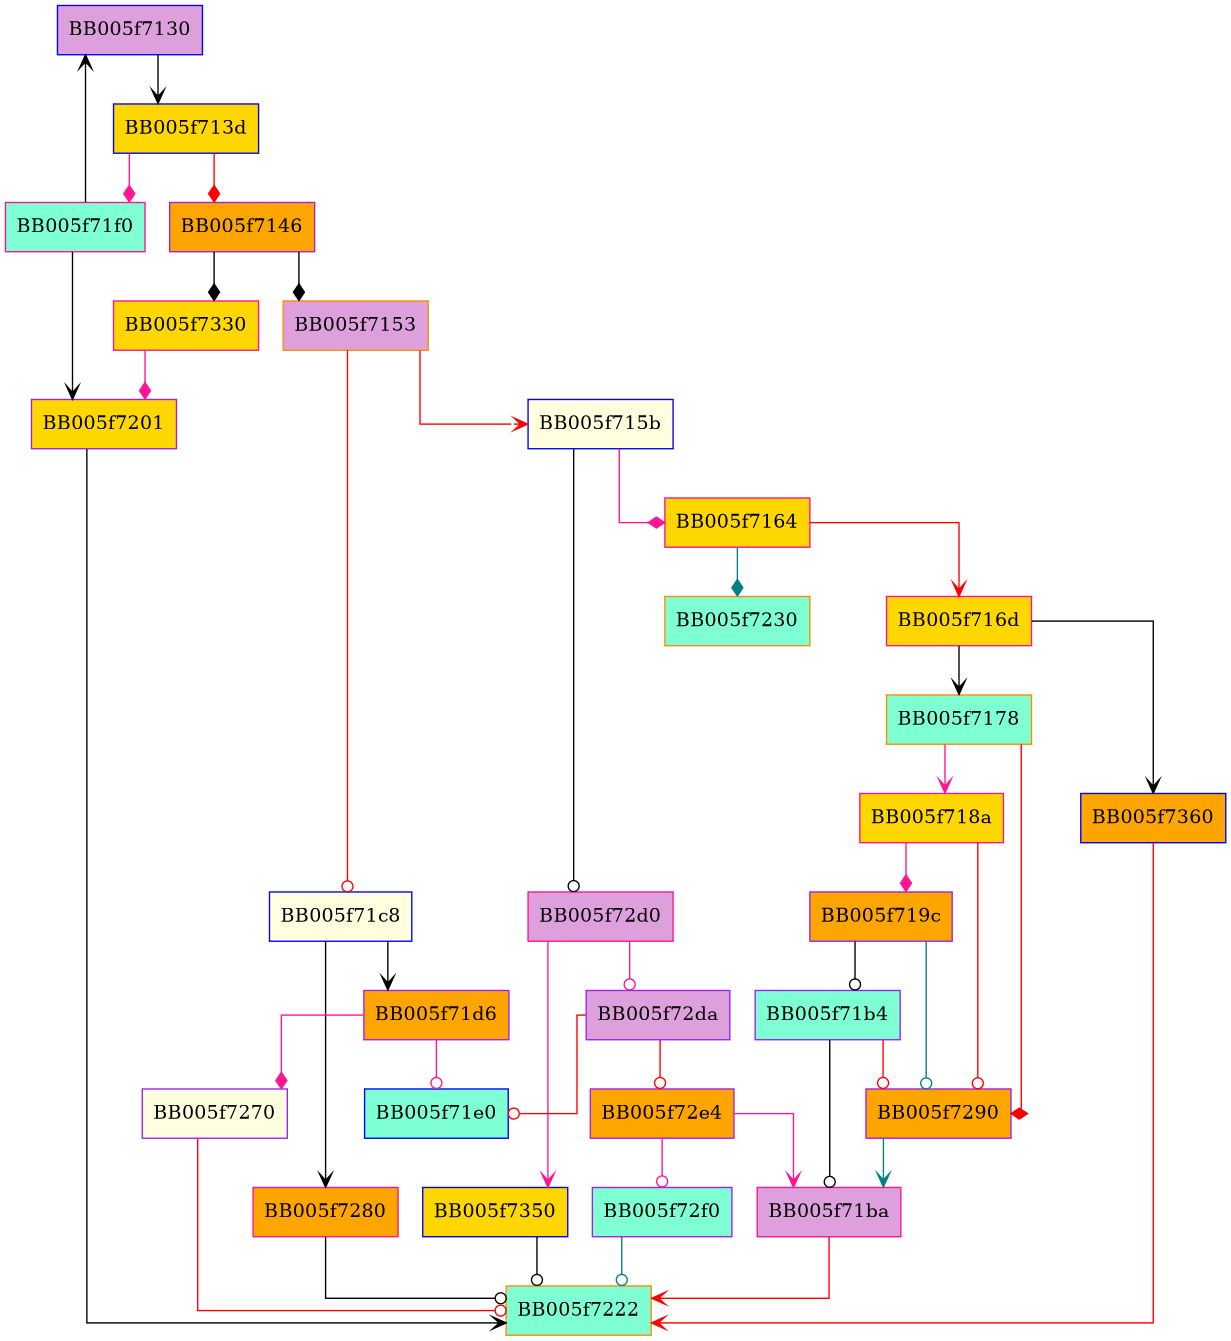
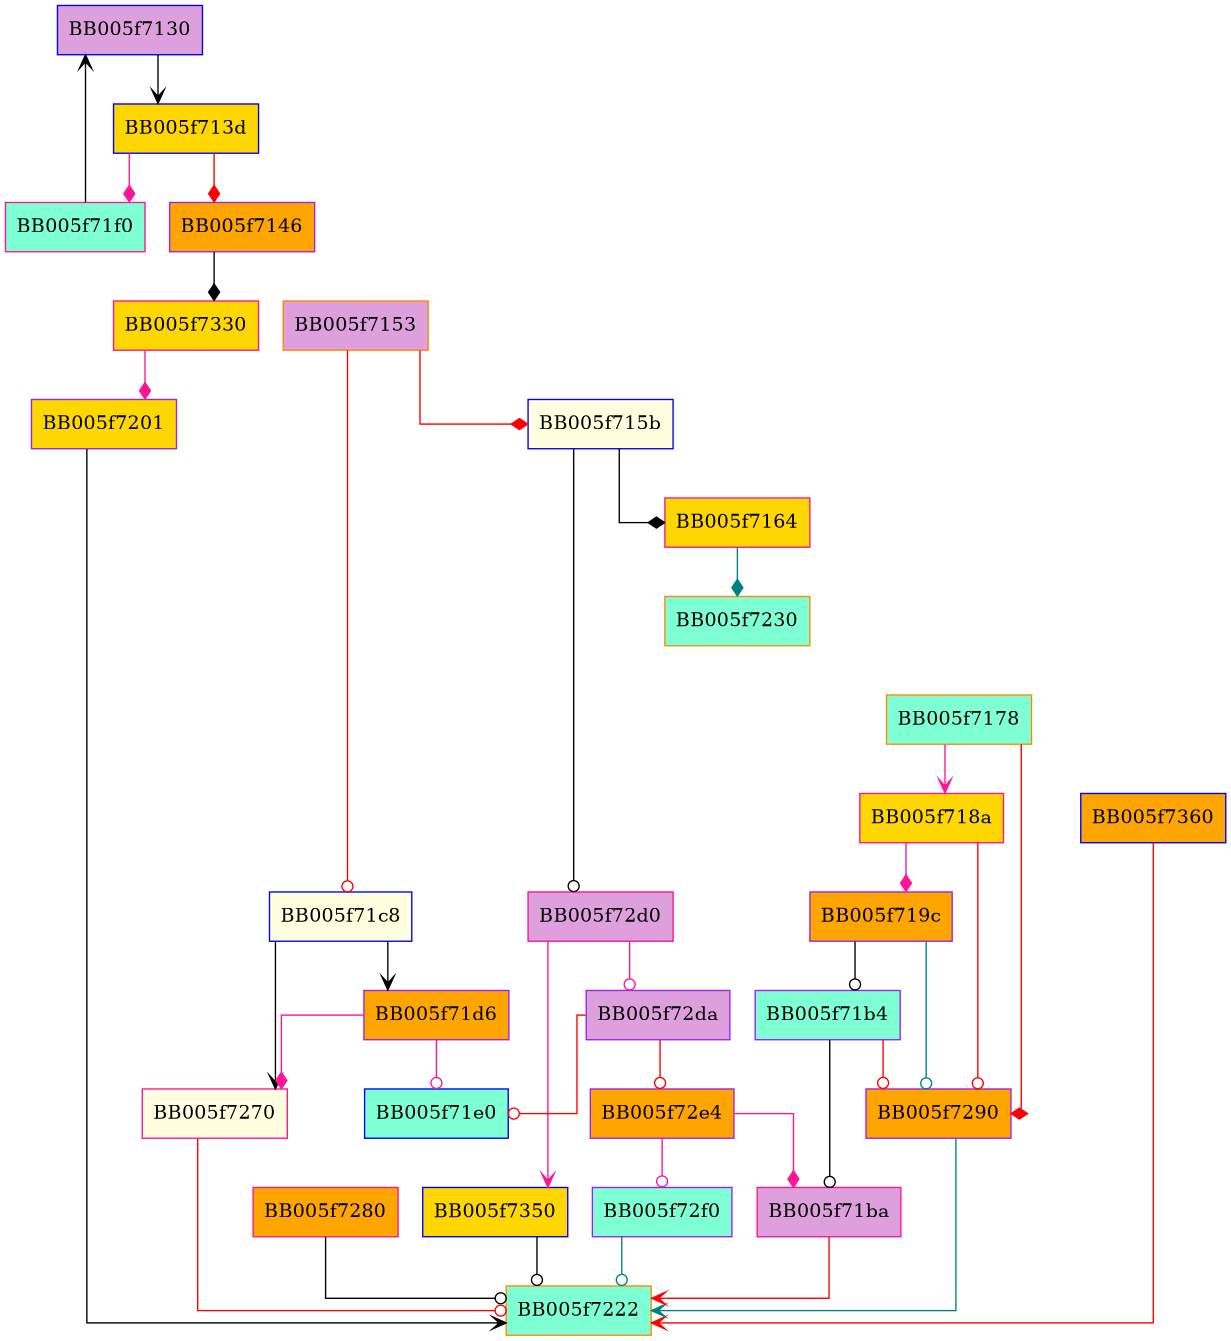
edge "BB005f7146" -> "BB005f7153": removed
edge "BB005f71f0" -> "BB005f7201": removed
edge "BB005f7153" -> "BB005f715b": arrowhead vee -> diamond
edge "BB005f715b" -> "BB005f7164": color deeppink -> black
node "BB005f716d": removed
edge "BB005f71c8" -> "BB005f7280": now "BB005f71c8" -> "BB005f7270"
node "BB005f7270": color purple -> deeppink
edge "BB005f72e4" -> "BB005f71ba": arrowhead vee -> diamond
edge "BB005f7290" -> "BB005f71ba": now "BB005f7290" -> "BB005f7222"
